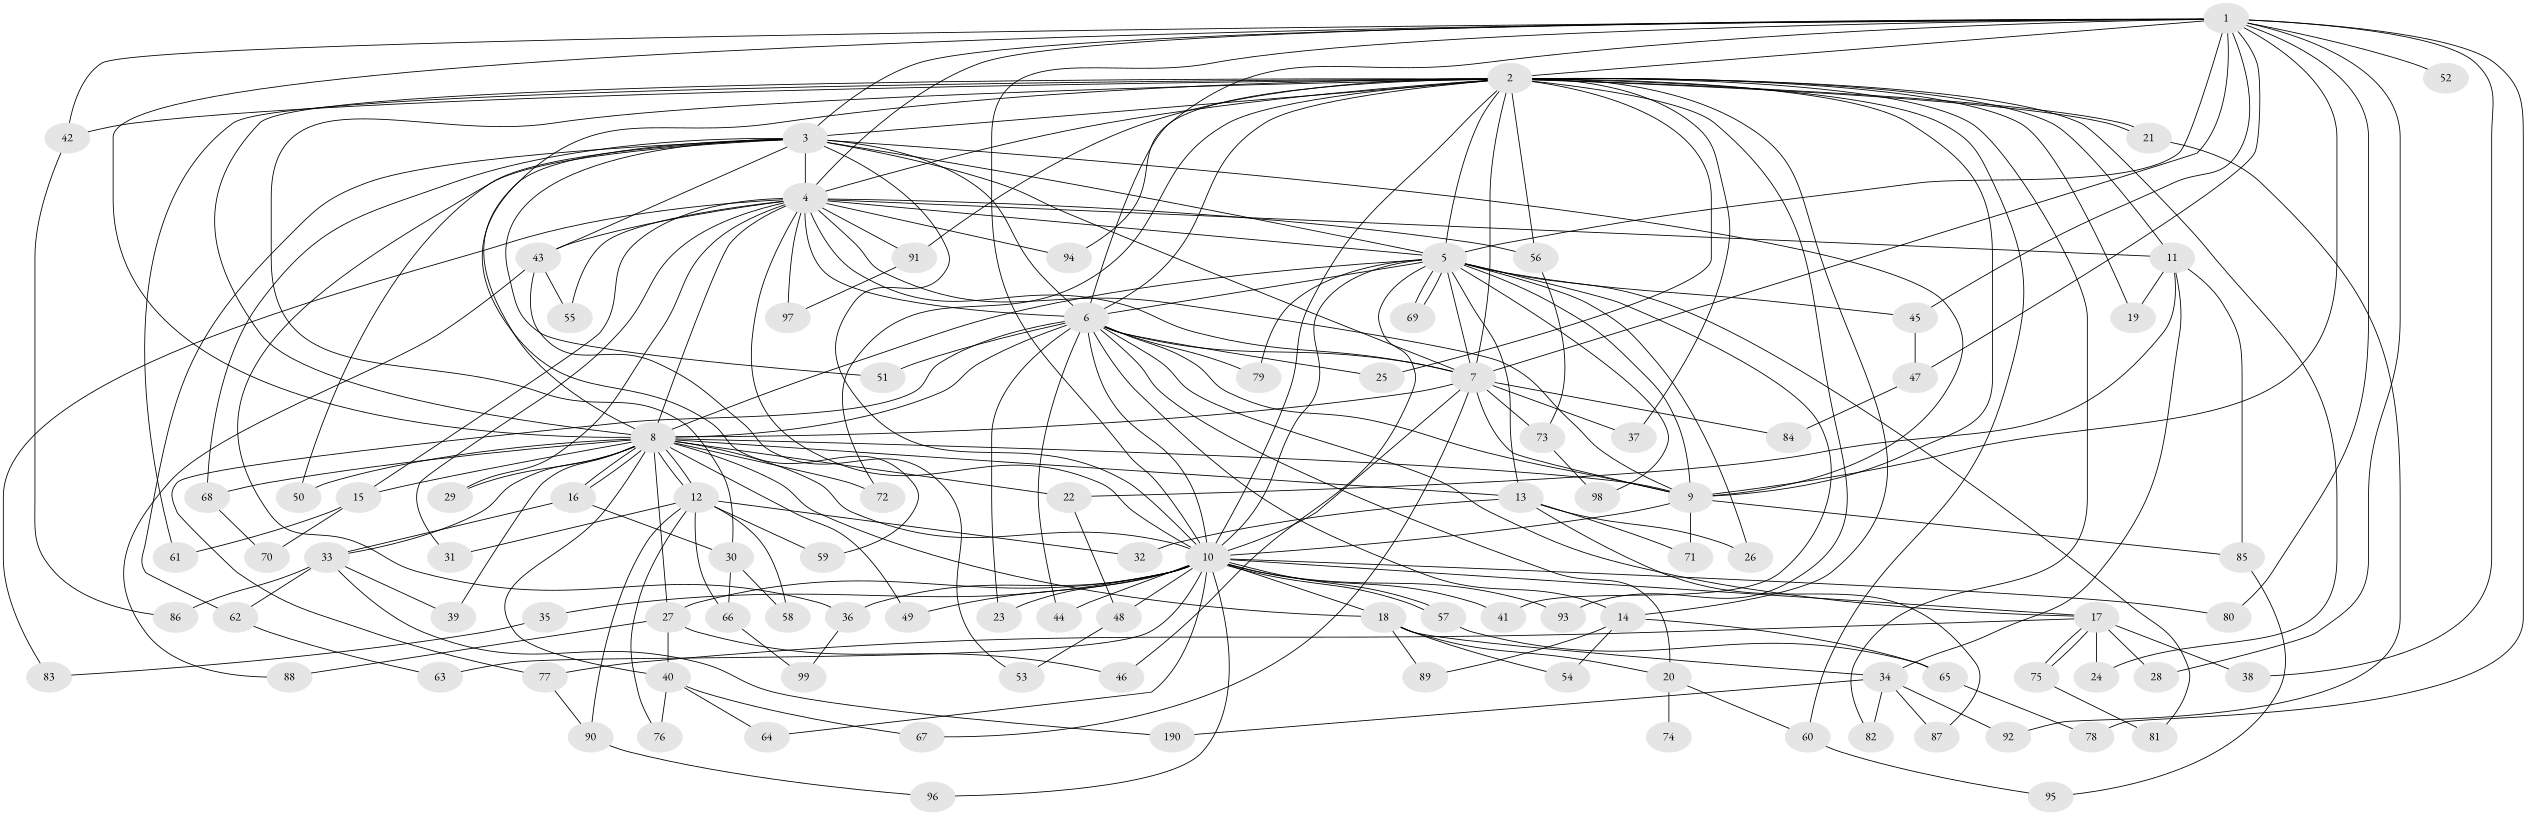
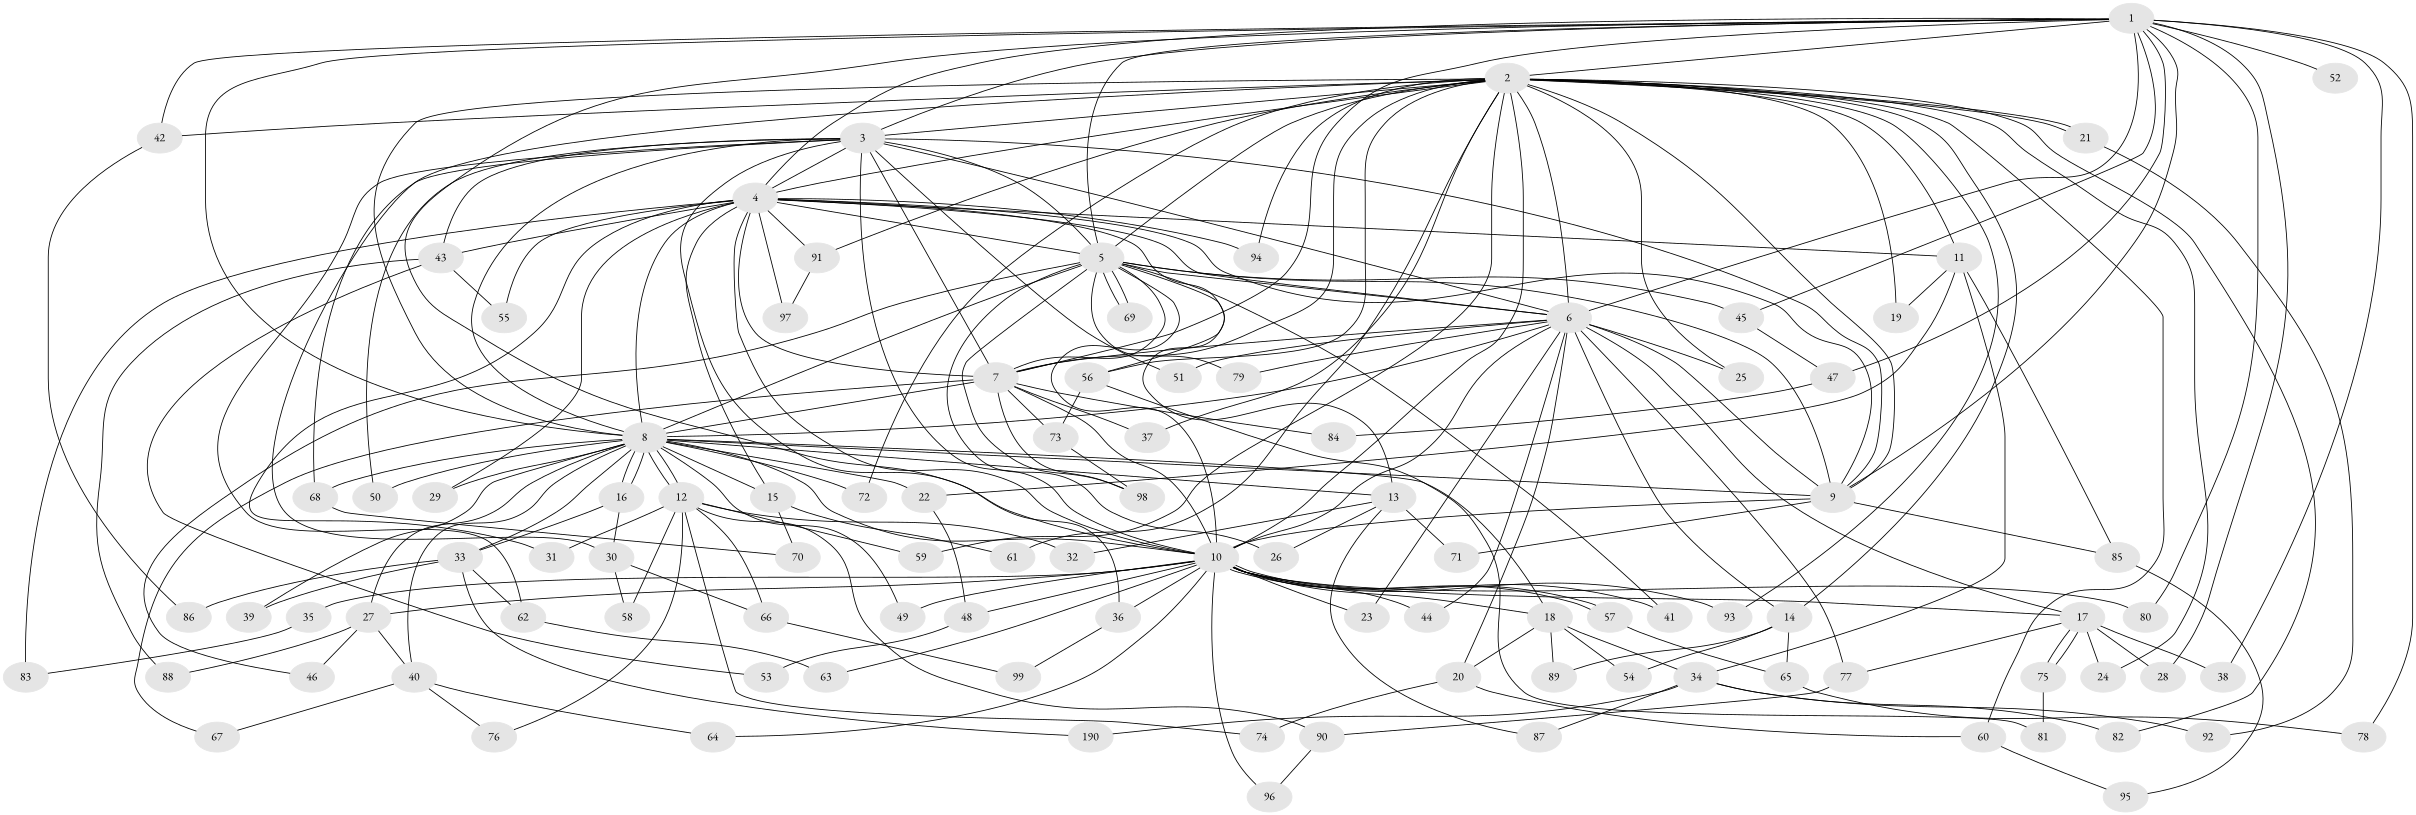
edge "5" -- "81": now "56" -- "81"
edge "7" -- "9": now "7" -- "98"
edge "12" -- "74": added
